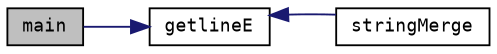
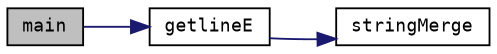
edge "stringMerge" -> "getlineE": reversed
